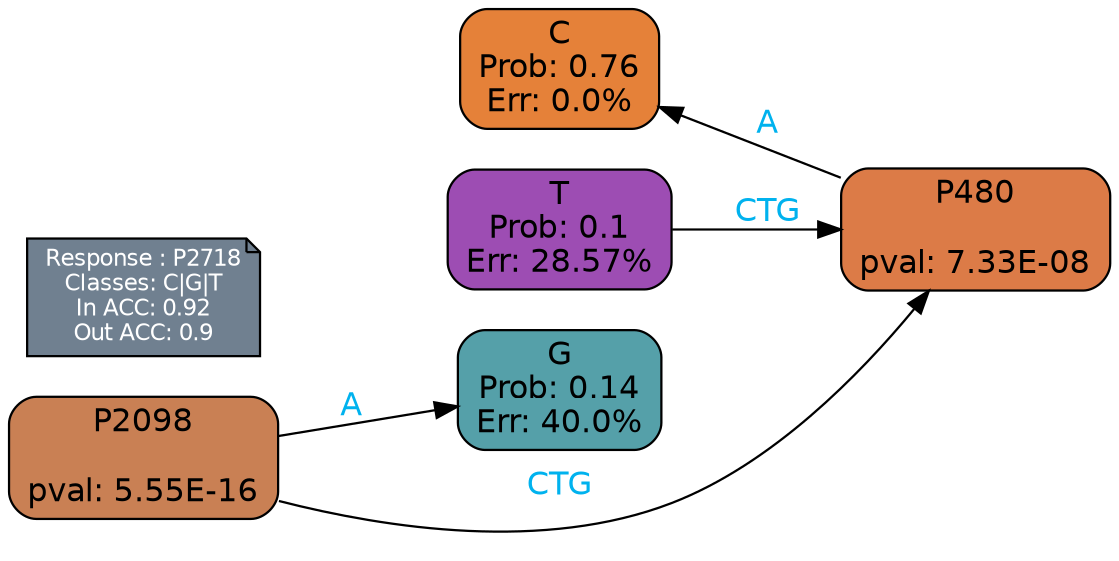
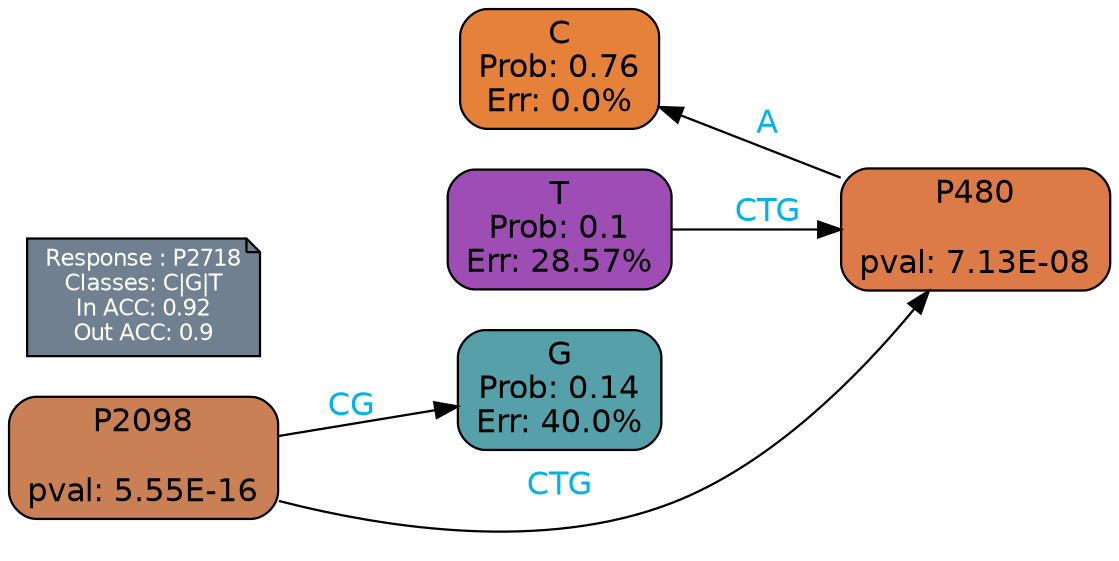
node "P480 pval: 7.33E-08": label "P480 pval: 7.33E-08" -> "P480 pval: 7.13E-08"
edge "P2098 pval: 5.55E-16" -> "G Prob: 0.14 Err: 40.0%": label "A" -> "CG"
